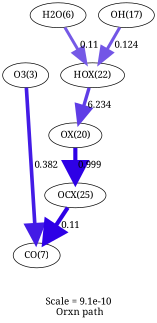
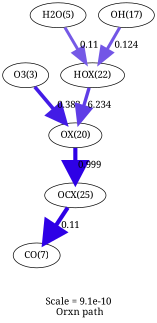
node "H2O(6)": label "H2O(6)" -> "H2O(5)"
edge "O3(3)" -> "CO(7)": now "O3(3)" -> "OX(20)"
